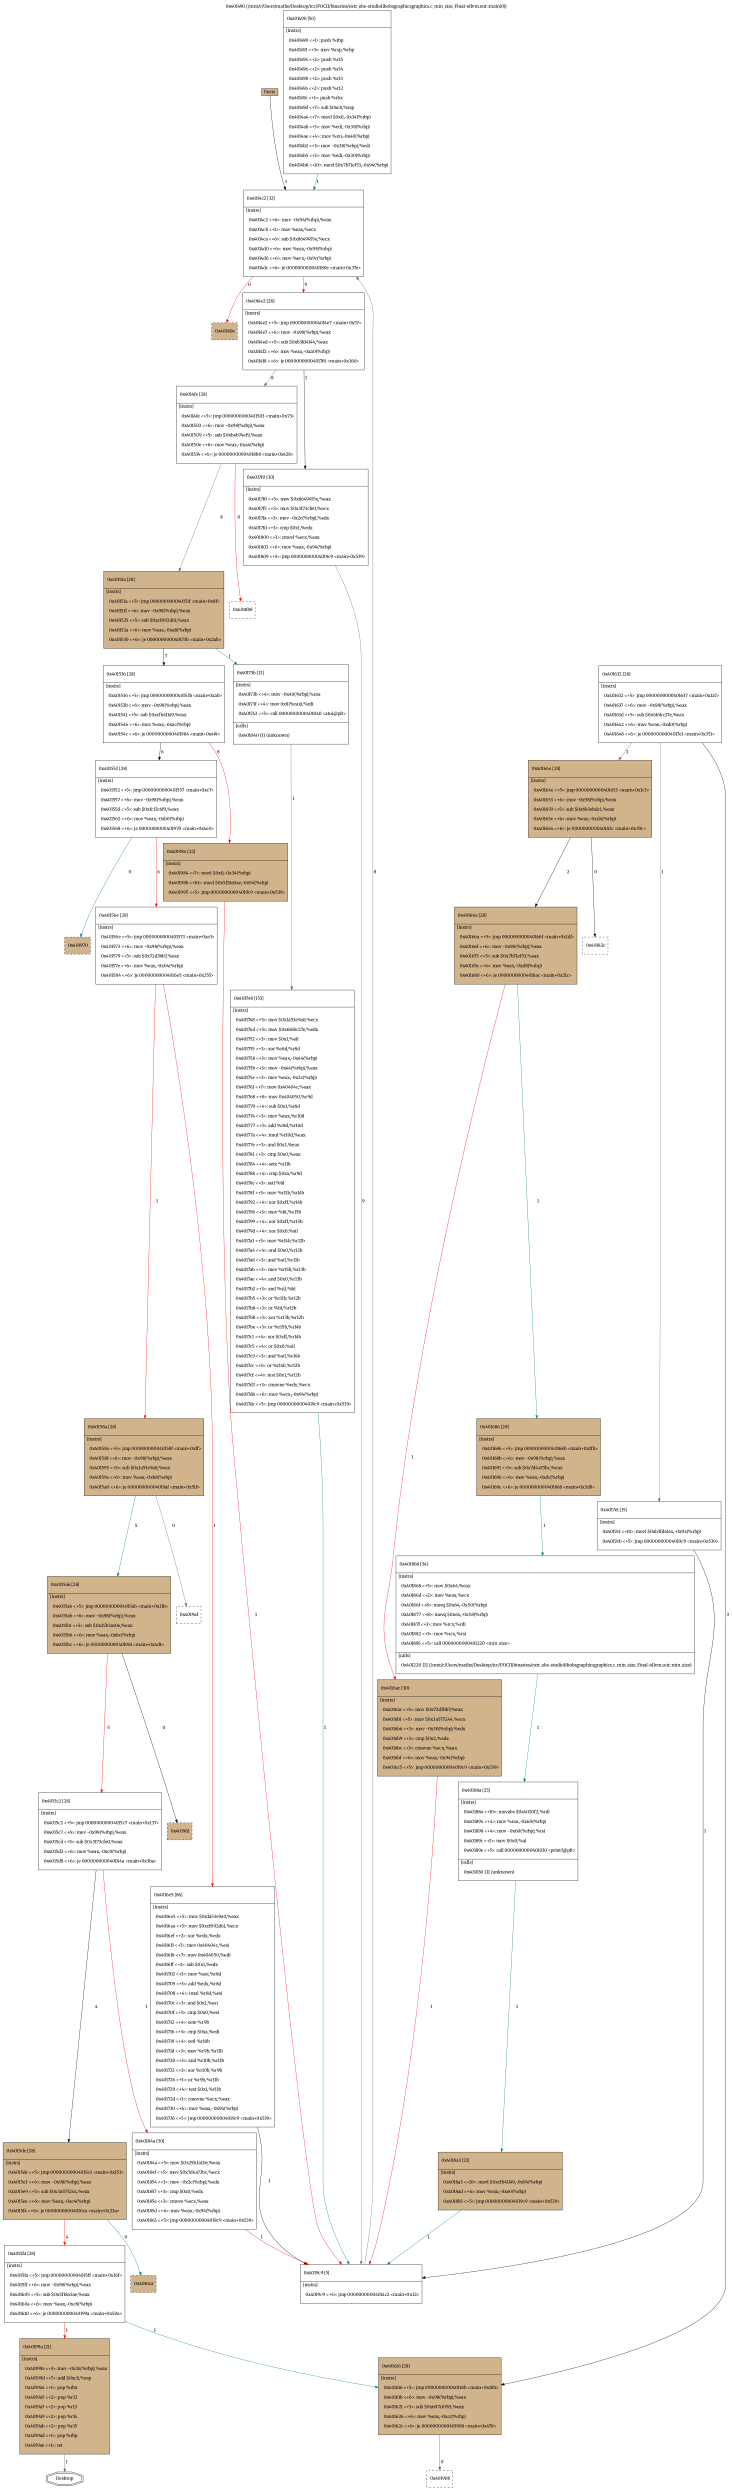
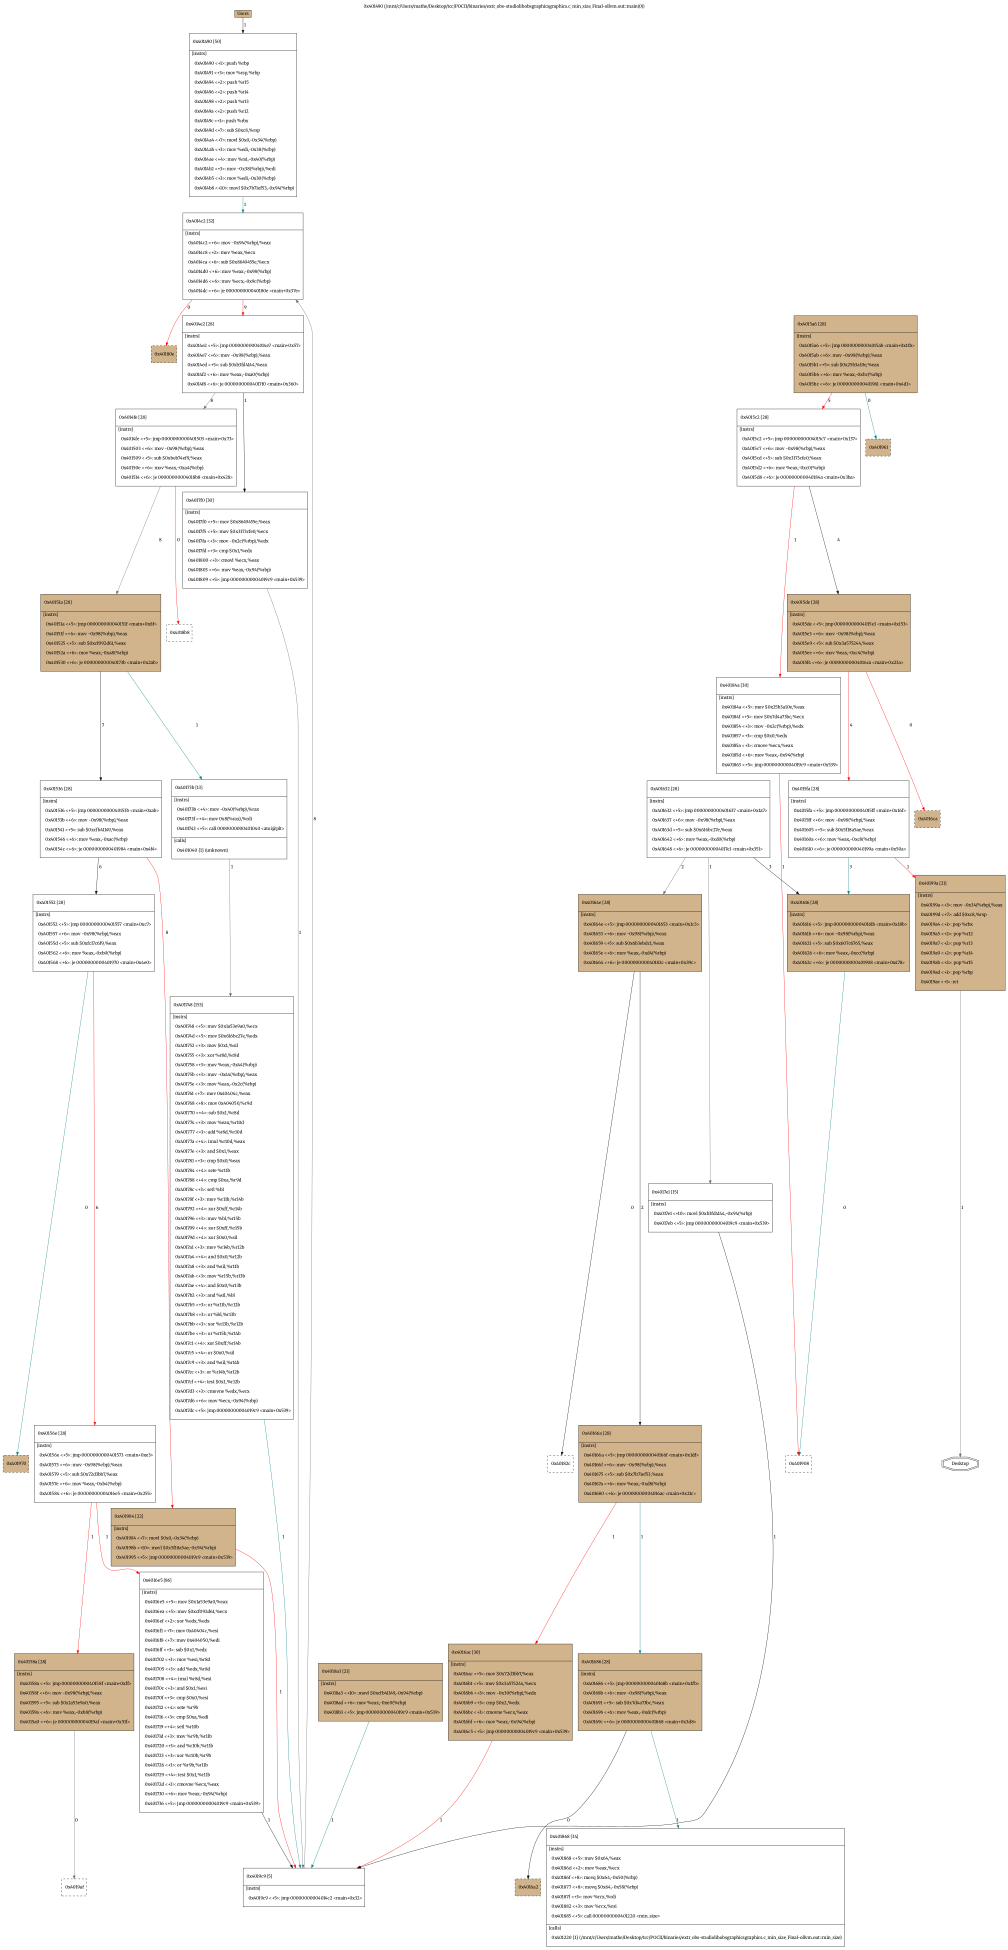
edge "Users" -> "0x4014c2 [32]": now "Users" -> "0x401490 [50]"
edge "0x4017f0 [30]" -> "0x4019c9 [5]": label " 9" -> " 1"
edge "0x40158a [28]" -> "0x4015a6 [28]": removed, label "5"
edge "0x4015a6 [28]" -> "0x401961": color black -> teal
node "0x40188a [25]": removed
node "0x4016a2": added
edge "0x4015de [28]" -> "0x4016ca": color teal -> red
edge "0x40184a [30]" -> "0x4019c9 [5]": now "0x40184a [30]" -> "0x401908"
